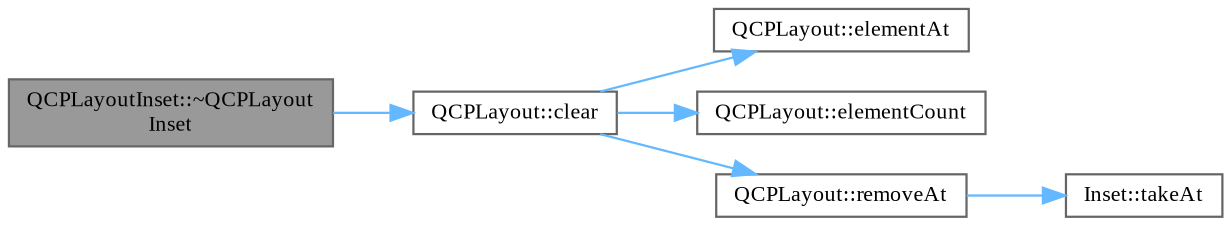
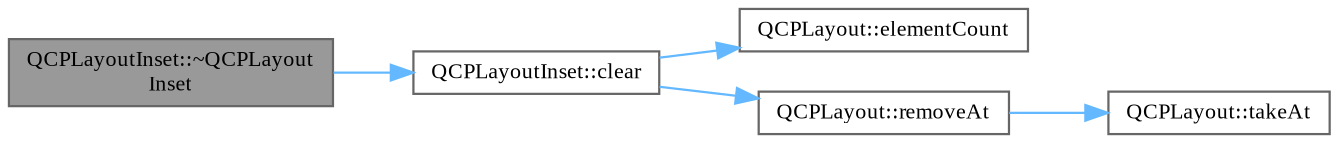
node "QCPLayout::elementAt": removed
node "QCPLayout::clear": label "QCPLayout::clear" -> "QCPLayoutInset::clear"
node "Inset::takeAt": label "Inset::takeAt" -> "QCPLayout::takeAt"
